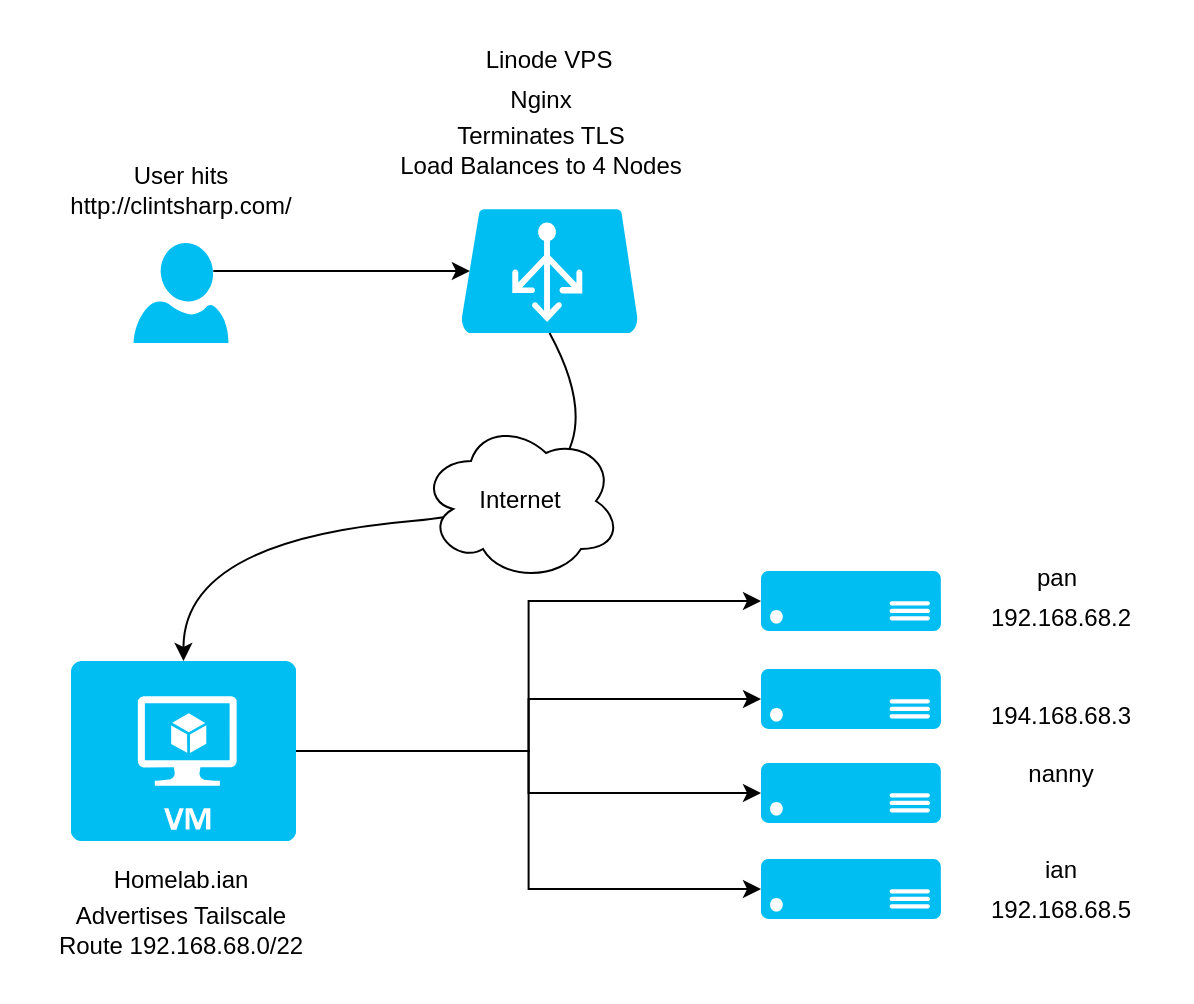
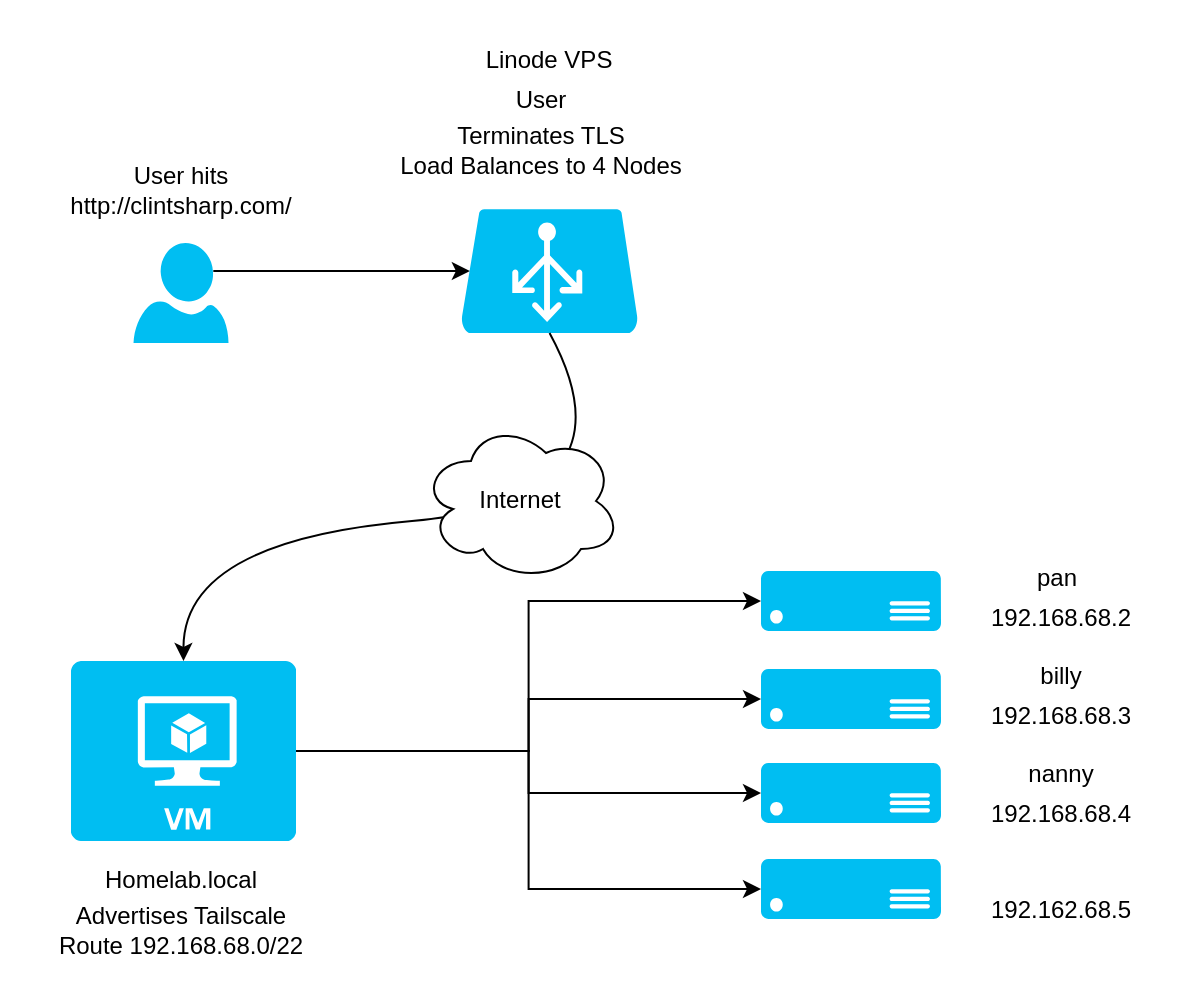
node "Nginx": label "Nginx" -> "User"
node "billy": added
node "194.168.68.3": label "194.168.68.3" -> "192.168.68.3"
node "192.168.68.4": added
node "ian": removed
node "Homelab.ian": label "Homelab.ian" -> "Homelab.local"
node "192.168.68.5": label "192.168.68.5" -> "192.162.68.5"
